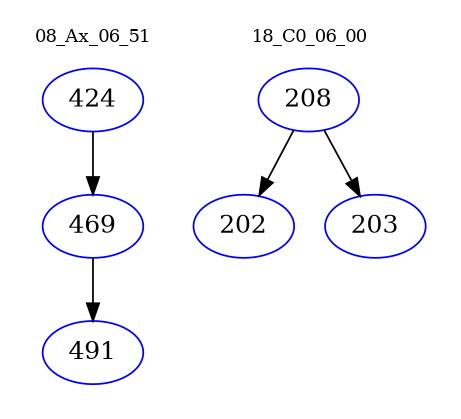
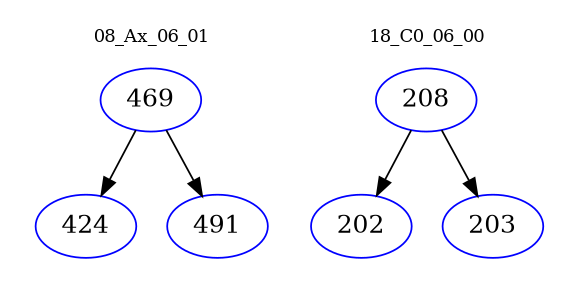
cluster "08_Ax_06_51": label "08_Ax_06_51" -> "08_Ax_06_01"
edge "424" -> "469": reversed
